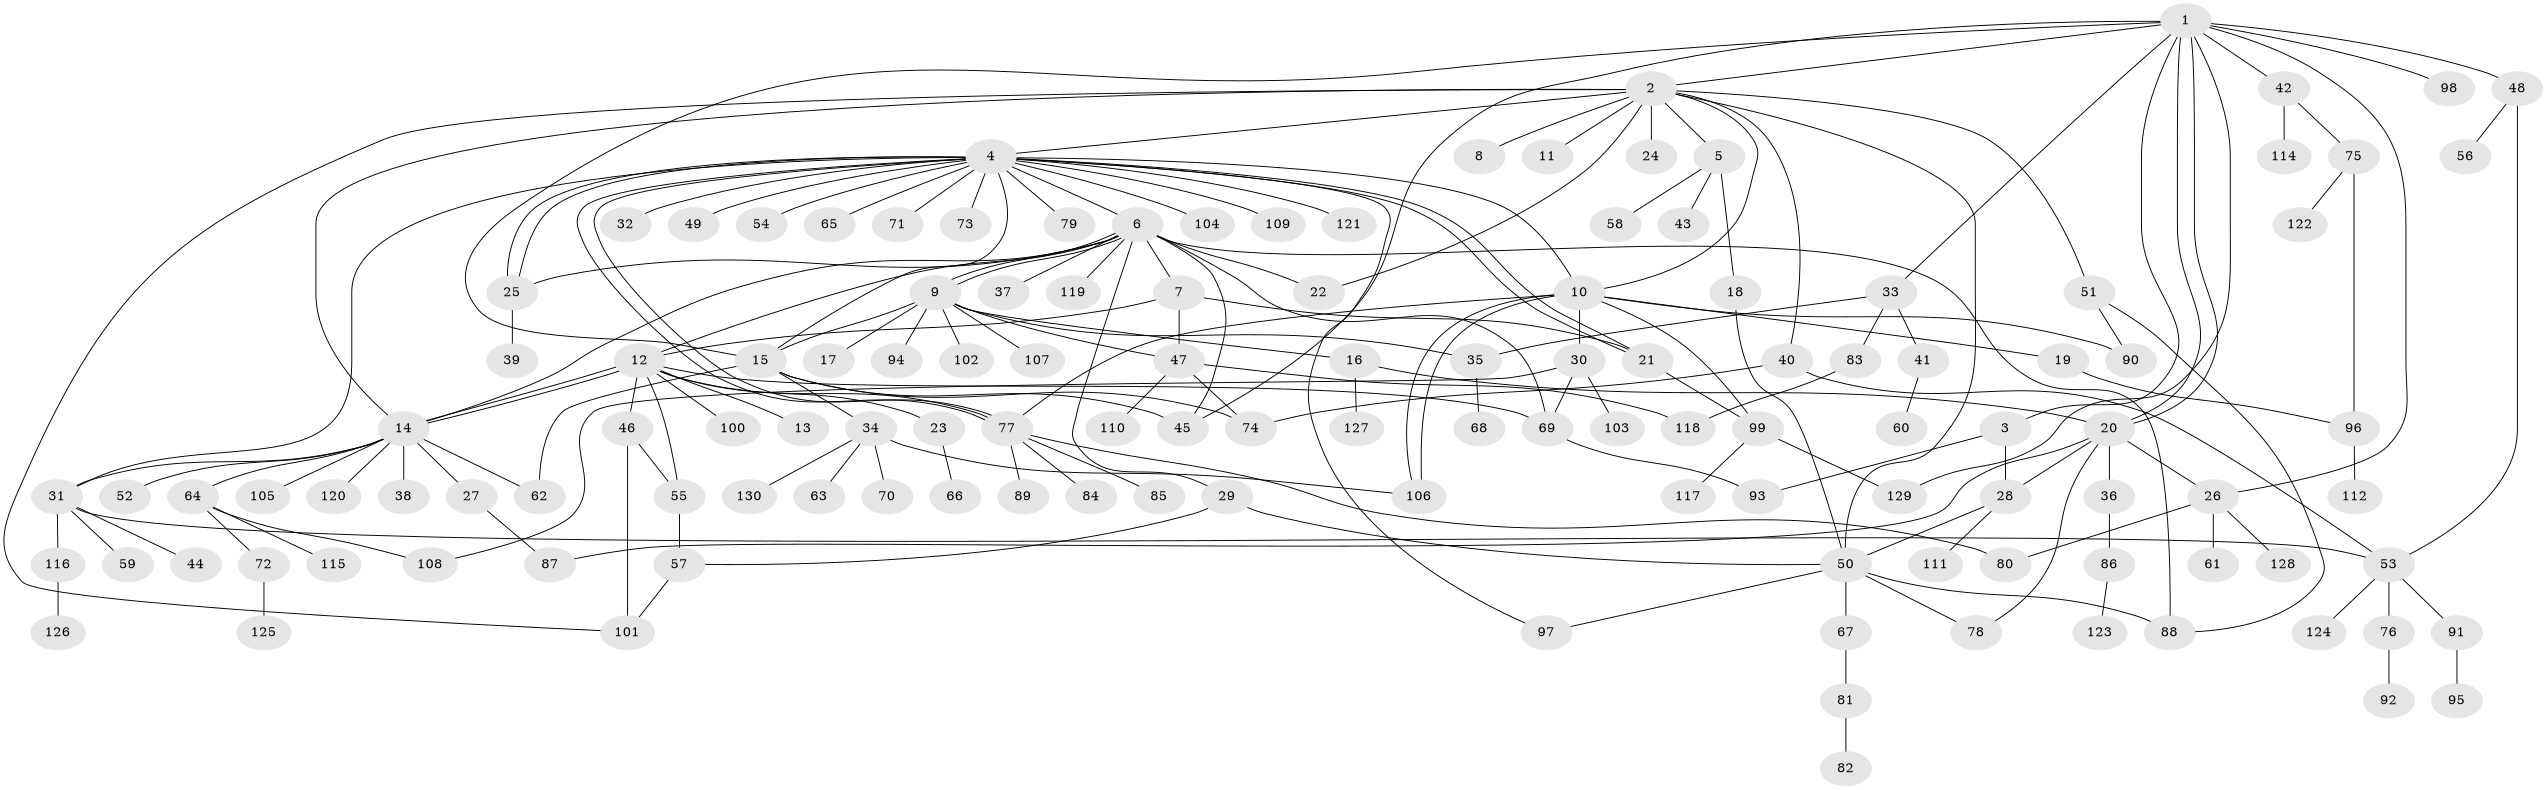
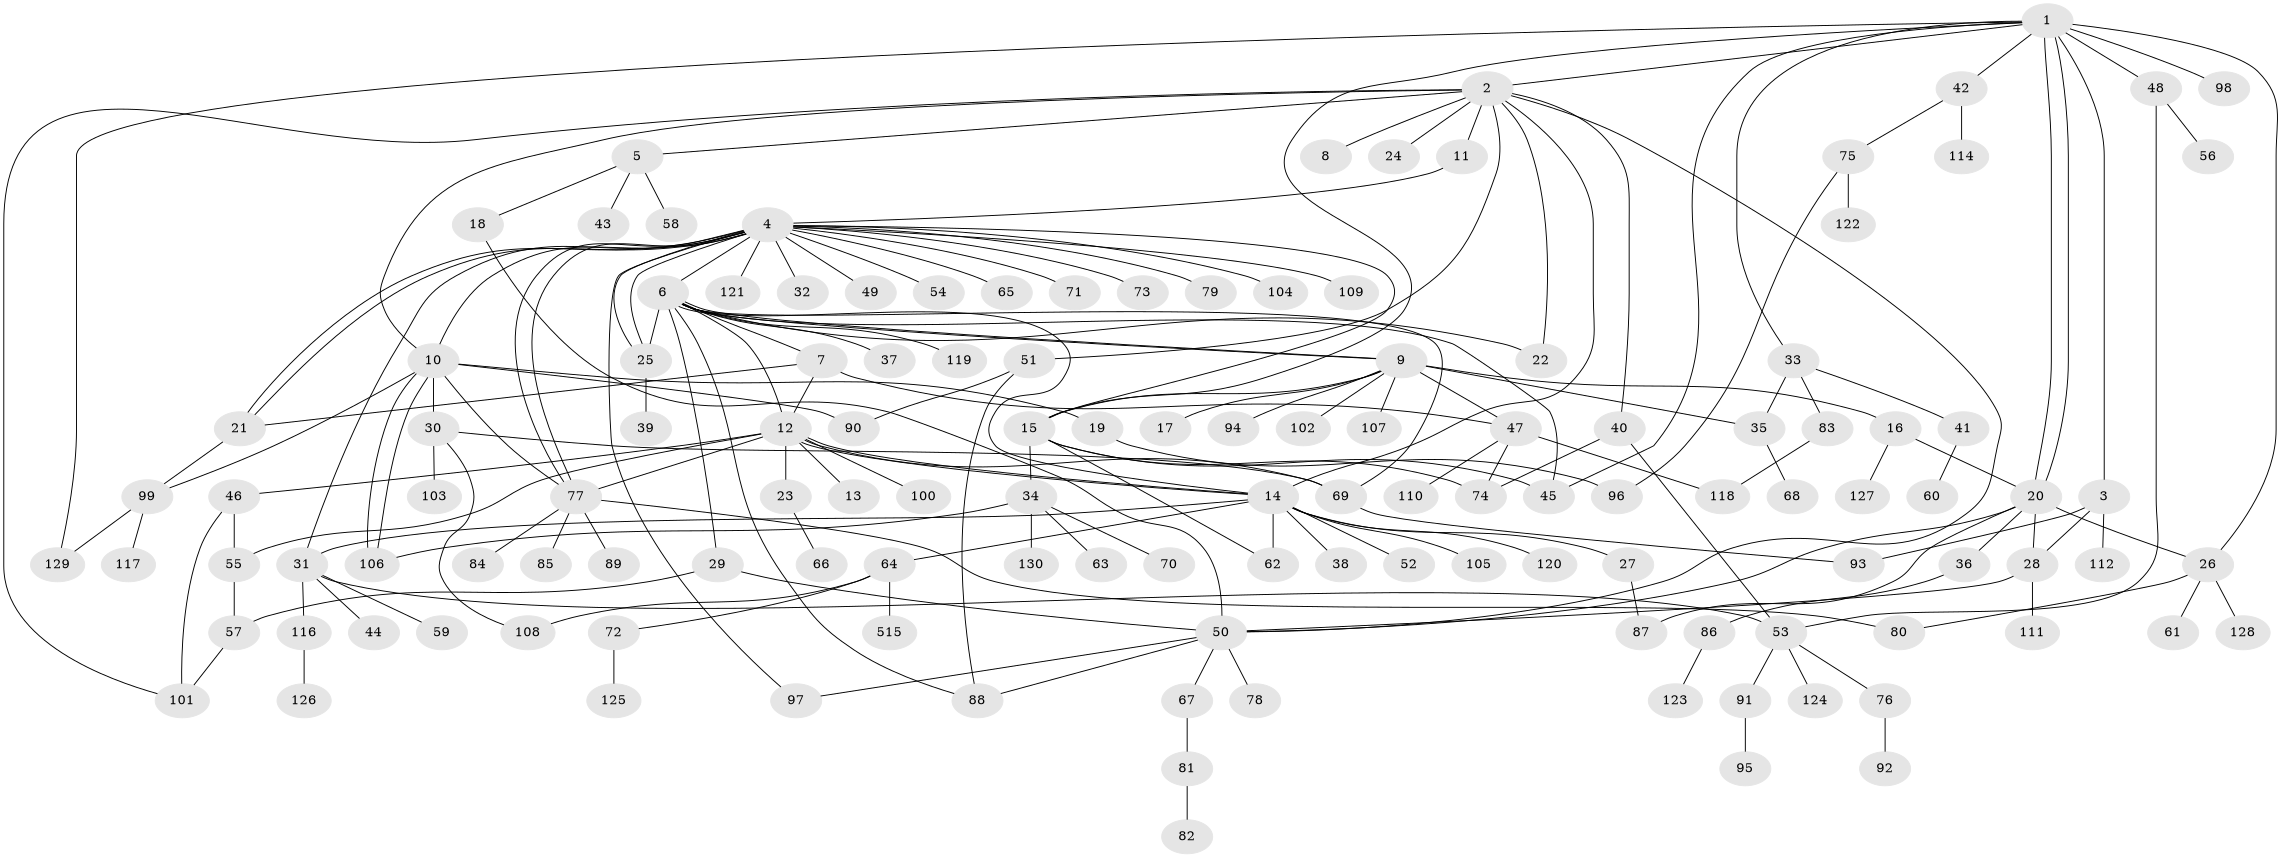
edge "2" -- "4": now "11" -- "4"
edge "96" -- "112": now "3" -- "112"
edge "20" -- "78": now "20" -- "50"
node "115": label "115" -> "515"
